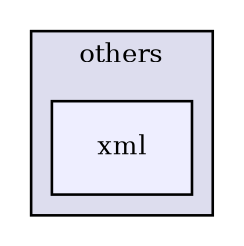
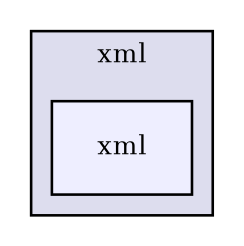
cluster "others": label "others" -> "xml"
